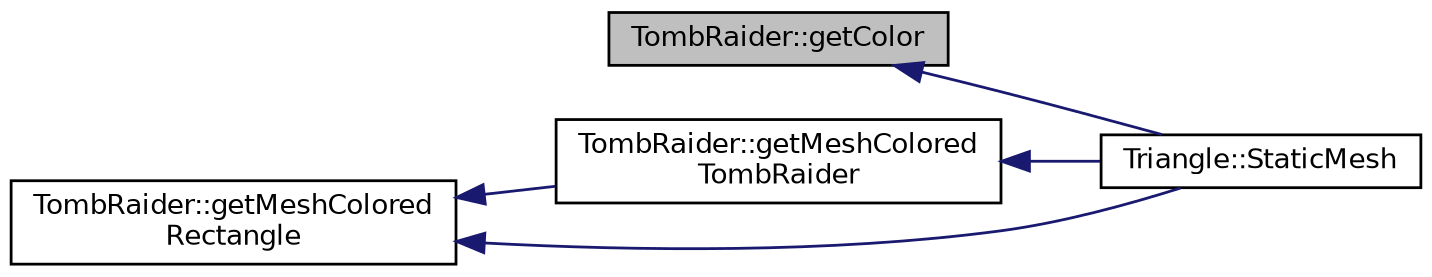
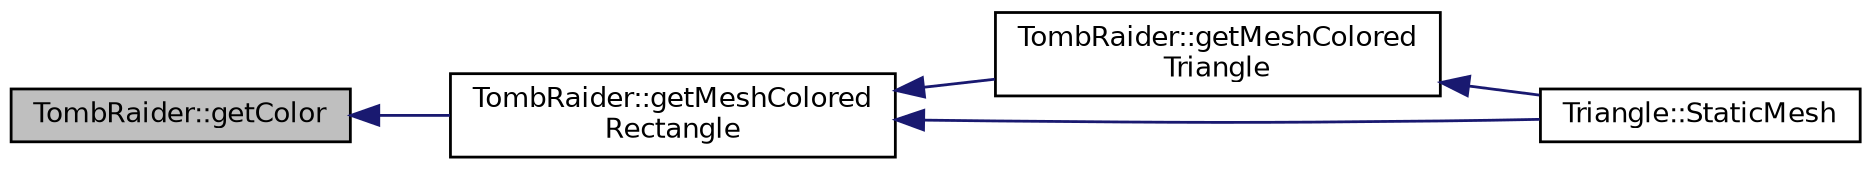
edge "Triangle::StaticMesh" -> "TombRaider::getColor": now "TombRaider::getMeshColored Rectangle" -> "TombRaider::getColor"
node "TombRaider::getMeshColored TombRaider": label "TombRaider::getMeshColored TombRaider" -> "TombRaider::getMeshColored Triangle"
